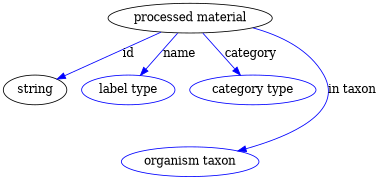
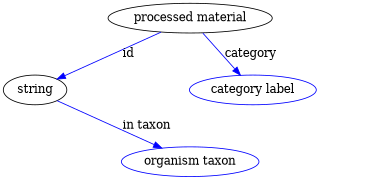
node "label type": removed
node "category type": label "category type" -> "category label"
edge "processed material" -> "organism taxon": now "string" -> "organism taxon"
